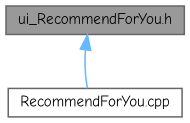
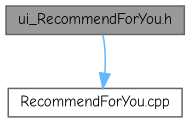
edge "RecommendForYou.cpp" -> "ui_RecommendForYou.h": reversed
